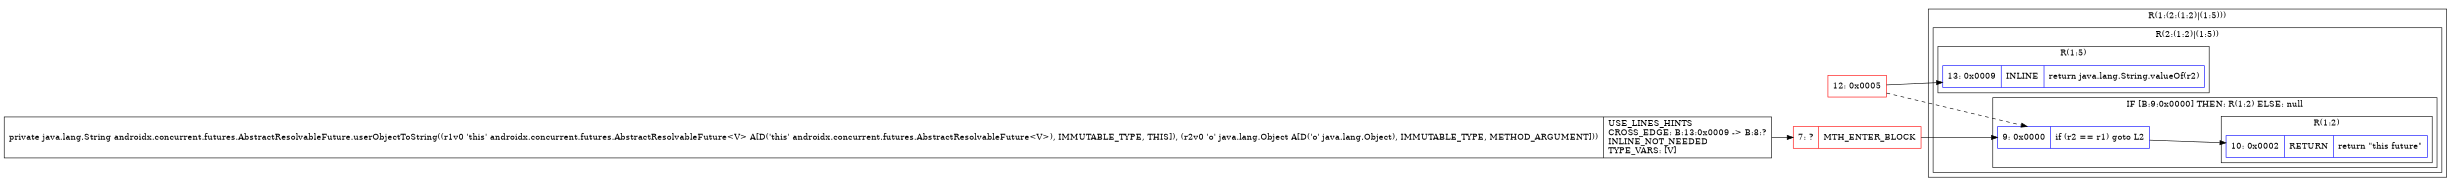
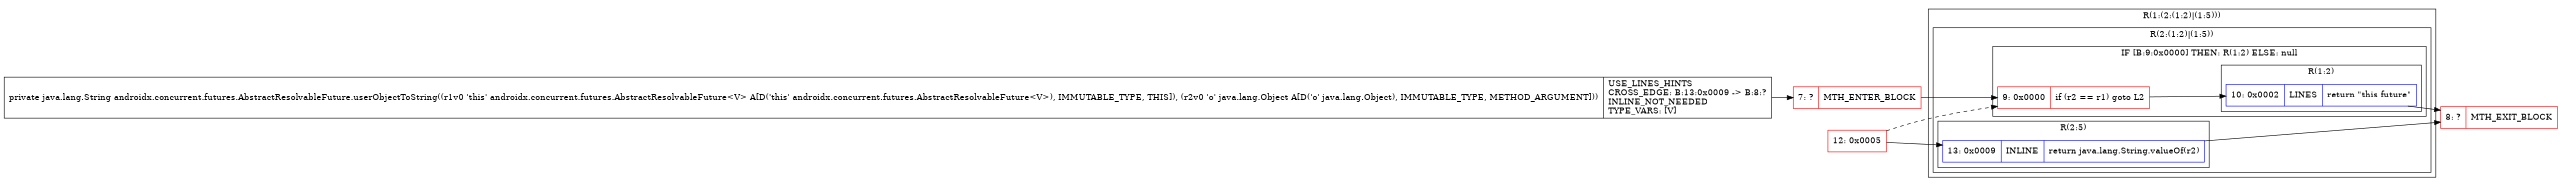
cluster "R(1:5)": label "R(1:5)" -> "R(2:5)"
node "8: ?": added
node "9: 0x0000": color blue -> red
node "10: 0x0002": text "RETURN" -> "LINES"
